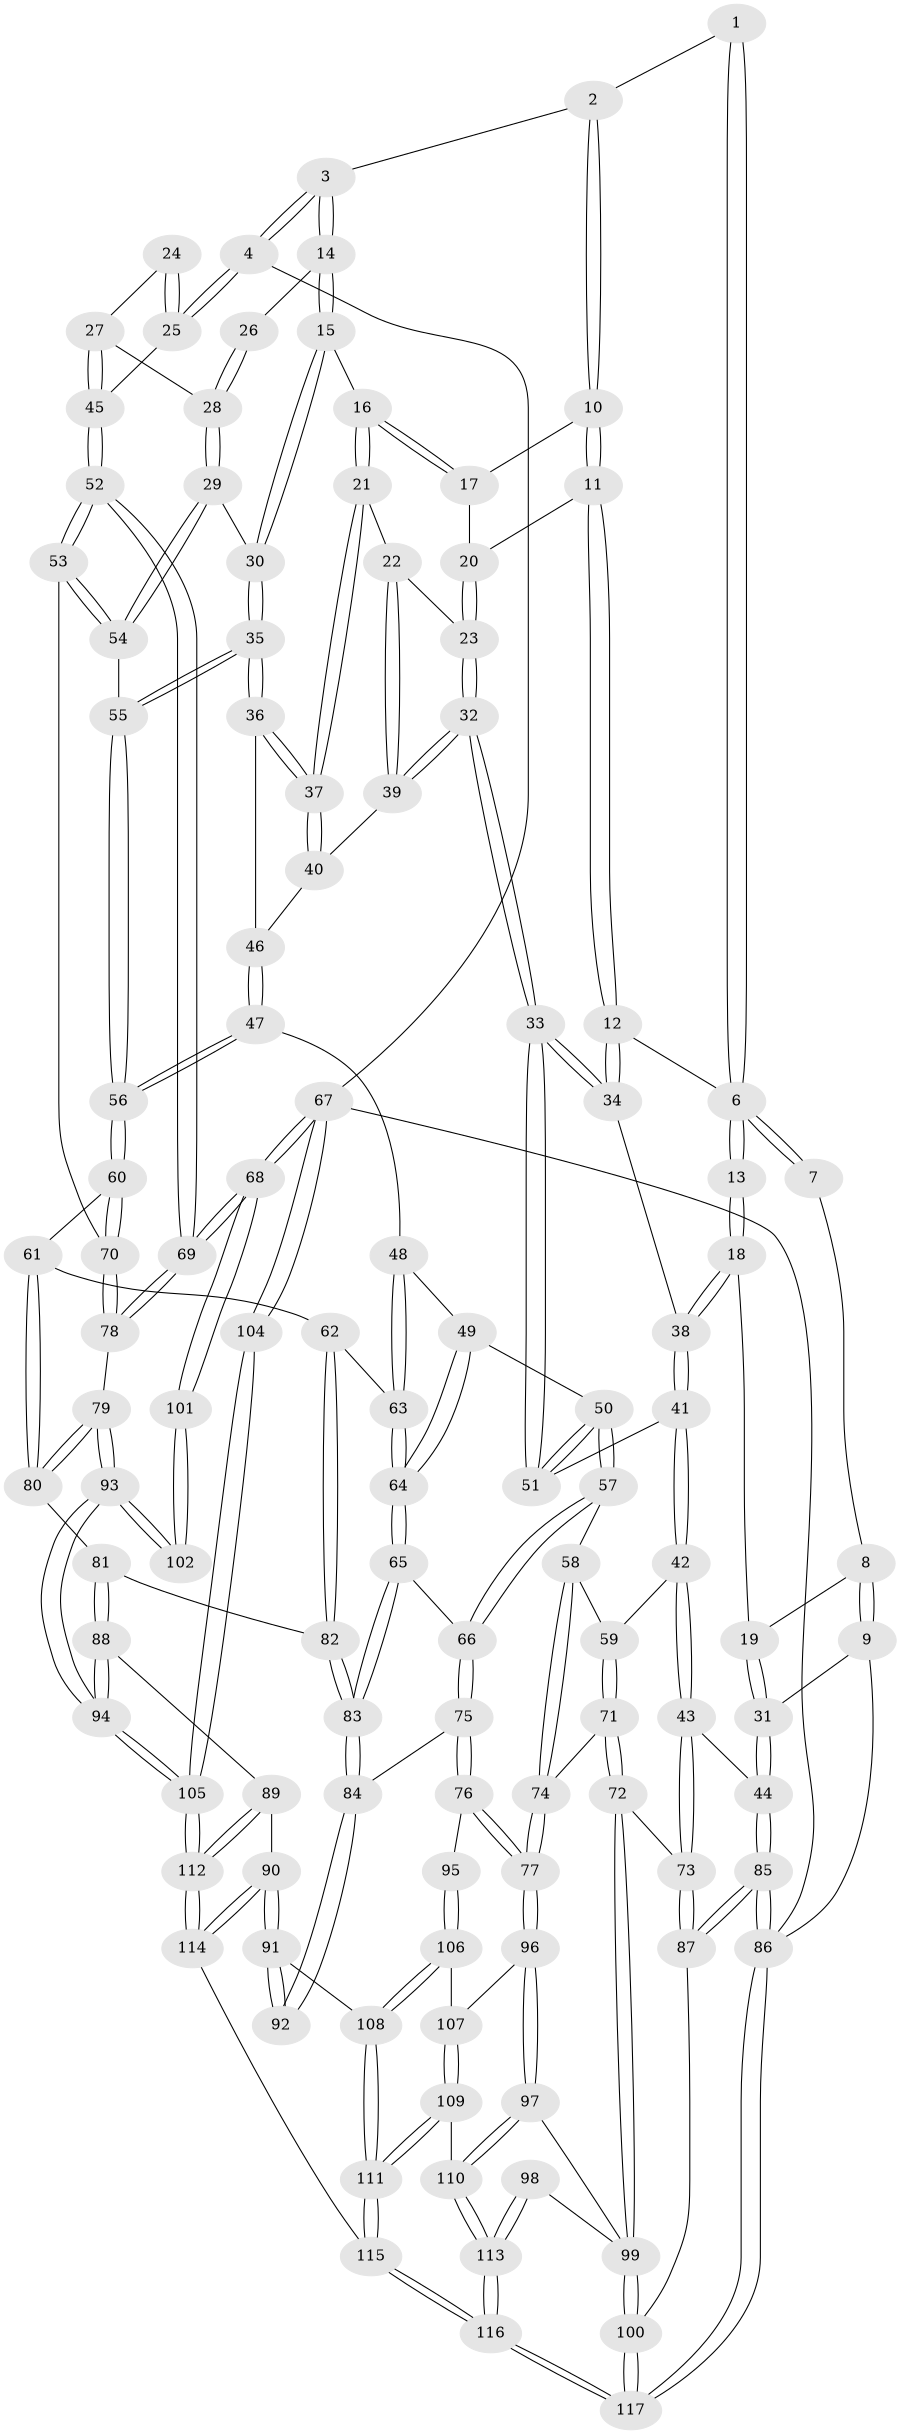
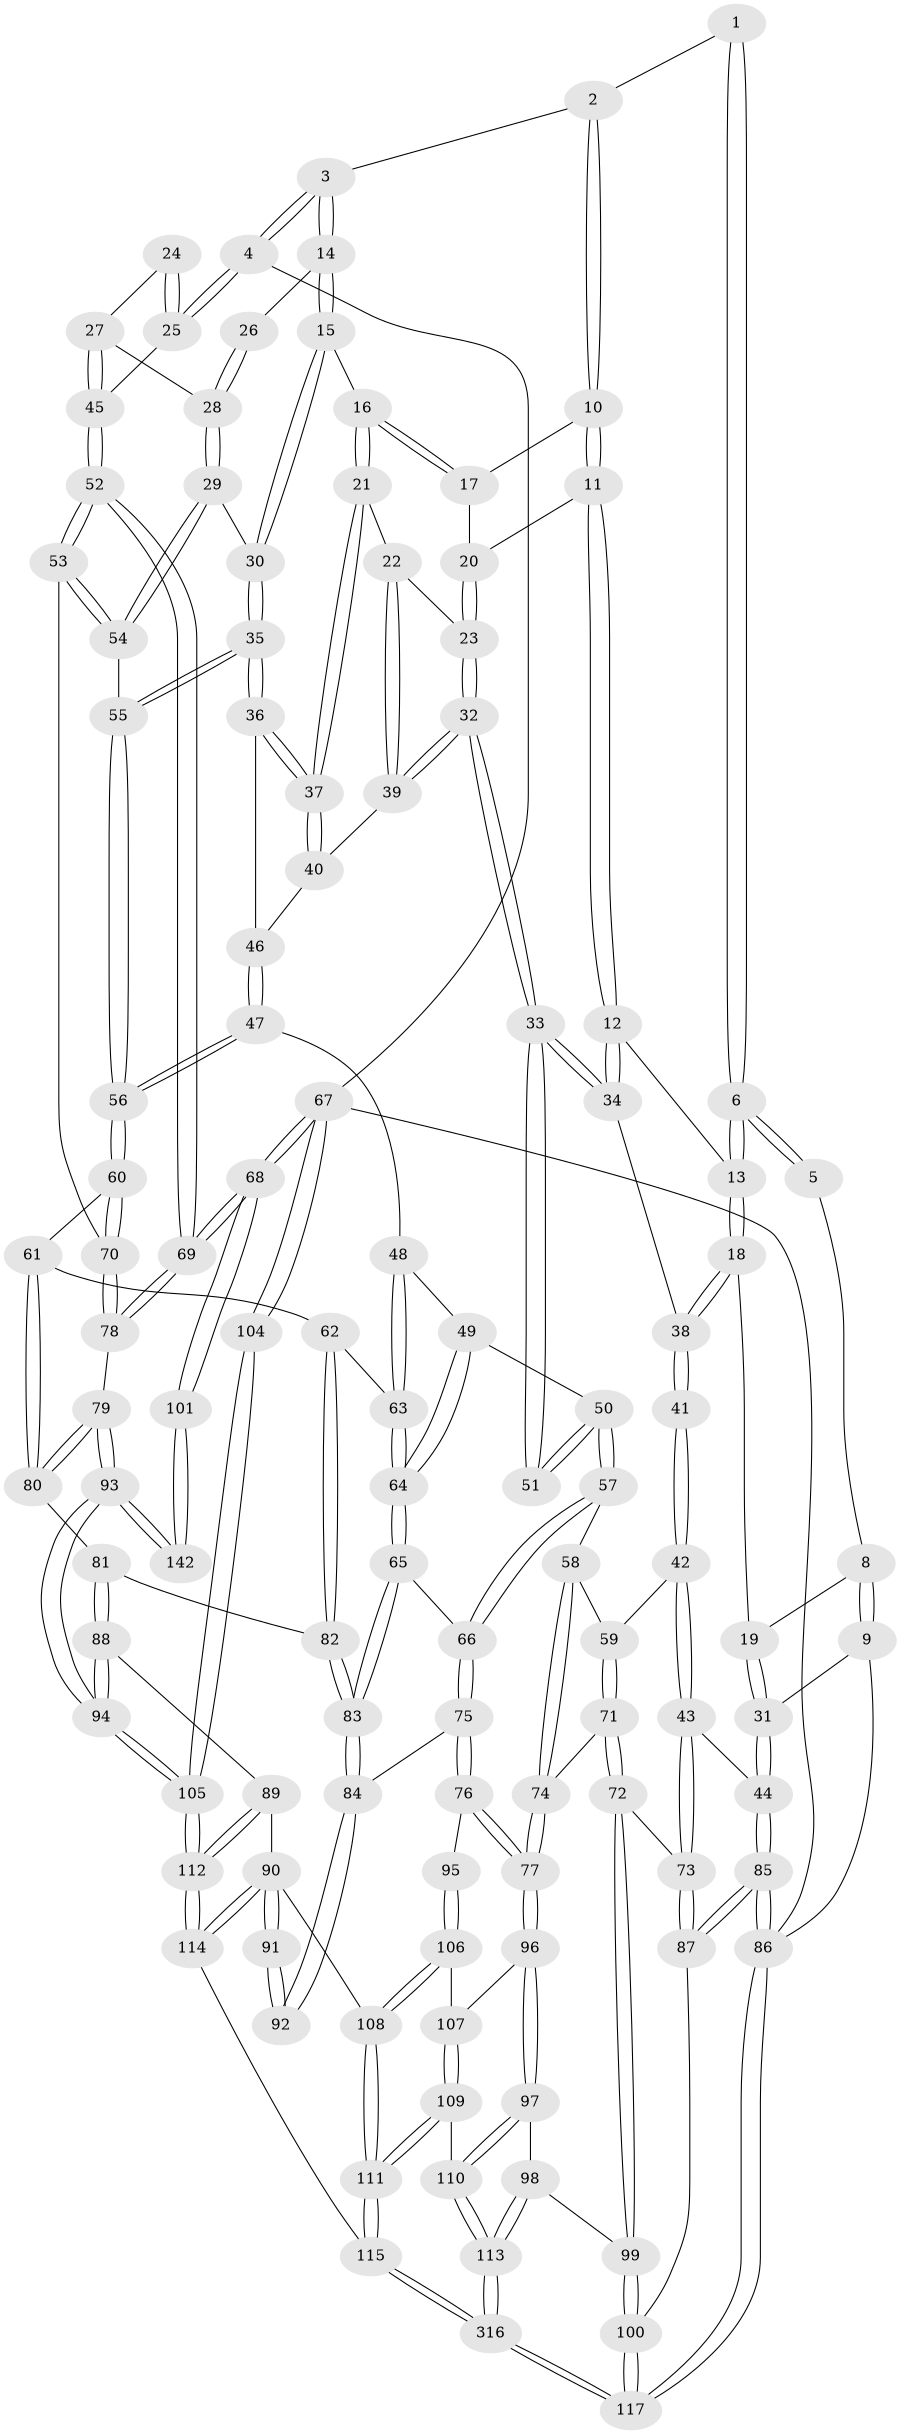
edge "12" -- "6": now "12" -- "13"
node "7": label "7" -> "5"
edge "41" -- "51": removed
node "102": label "102" -> "142"
edge "91" -- "108": now "90" -- "108"
edge "97" -- "99": now "97" -- "98"
node "116": label "116" -> "316"
